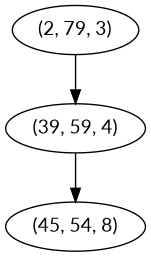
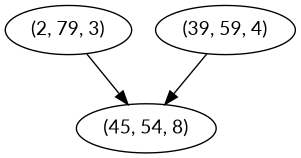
edge "(2, 79, 3)" -> "(39, 59, 4)": now "(2, 79, 3)" -> "(45, 54, 8)"
